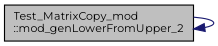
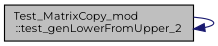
node "Test_MatrixCopy_mod ::mod_genLowerFromUpper_2": label "Test_MatrixCopy_mod ::mod_genLowerFromUpper_2" -> "Test_MatrixCopy_mod ::test_genLowerFromUpper_2"
